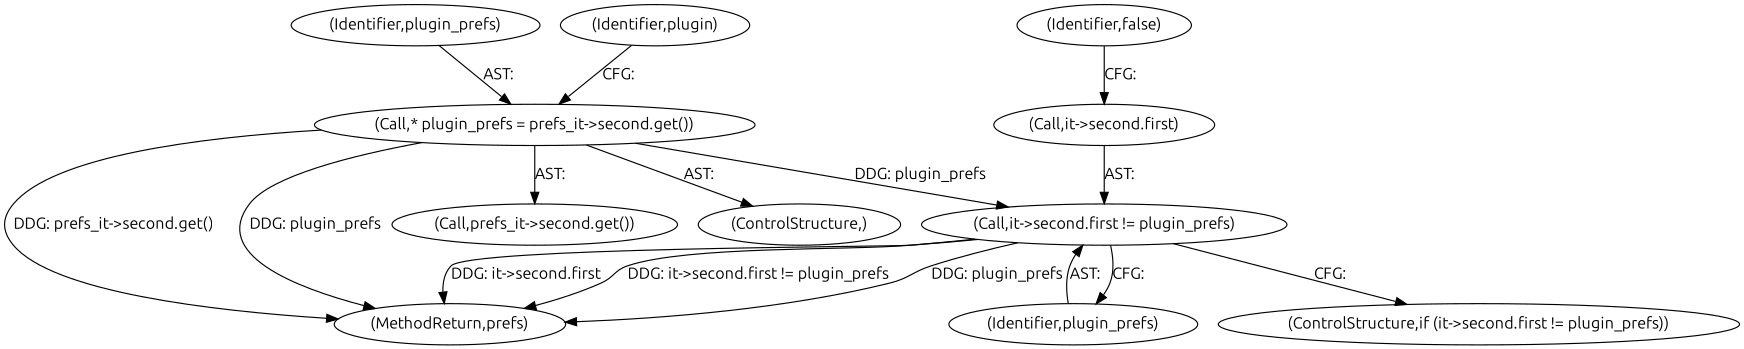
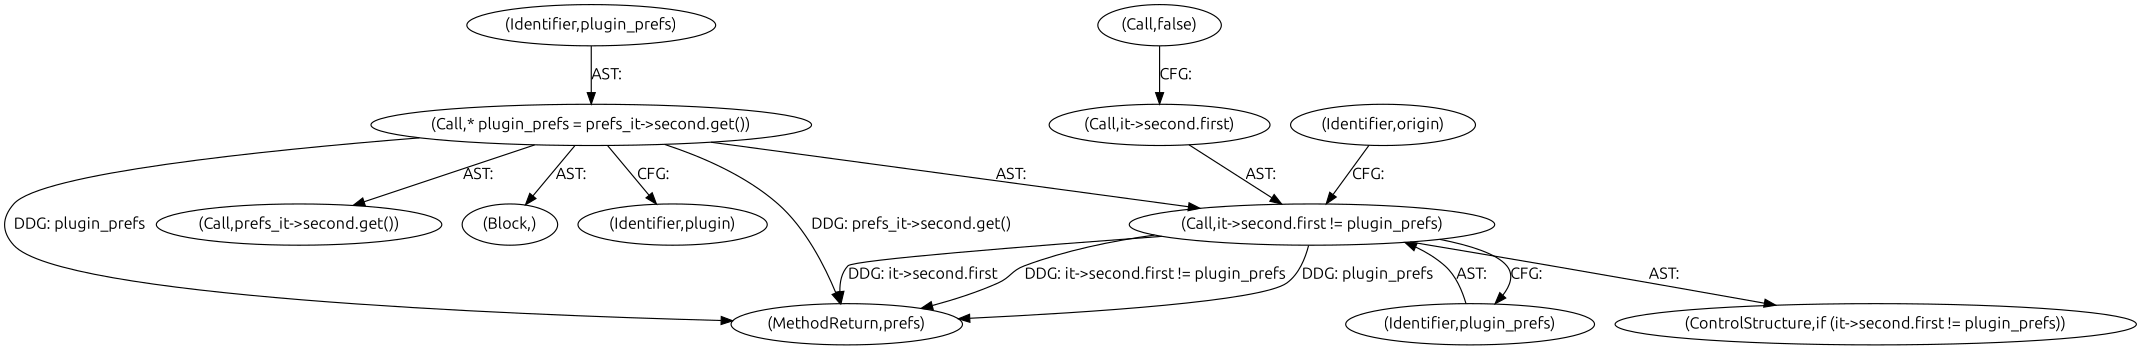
node "(Identifier,false)": label "(Identifier,false)" -> "(Call,false)"
edge "(Identifier,plugin)" -> "(Call,* plugin_prefs = prefs_it->second.get())": reversed
node "(Identifier,origin)": added
edge "(Call,* plugin_prefs = prefs_it->second.get())" -> "(Call,it->second.first != plugin_prefs)": label "DDG: plugin_prefs" -> "AST: "
node "(ControlStructure,)": label "(ControlStructure,)" -> "(Block,)"
edge "(Call,it->second.first != plugin_prefs)" -> "(ControlStructure,if (it->second.first != plugin_prefs))": label "CFG: " -> "AST: "
